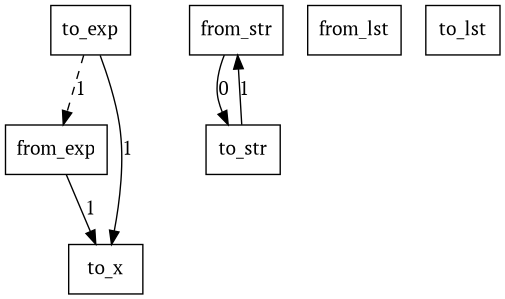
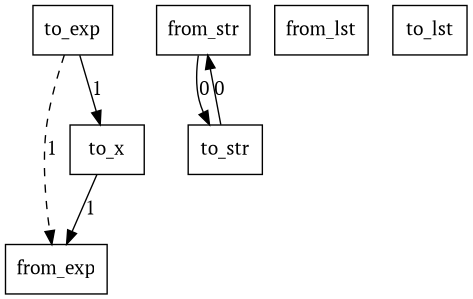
edge "to_str" -> "from_str": label "1" -> "0"
edge "from_exp" -> "to_x": reversed
